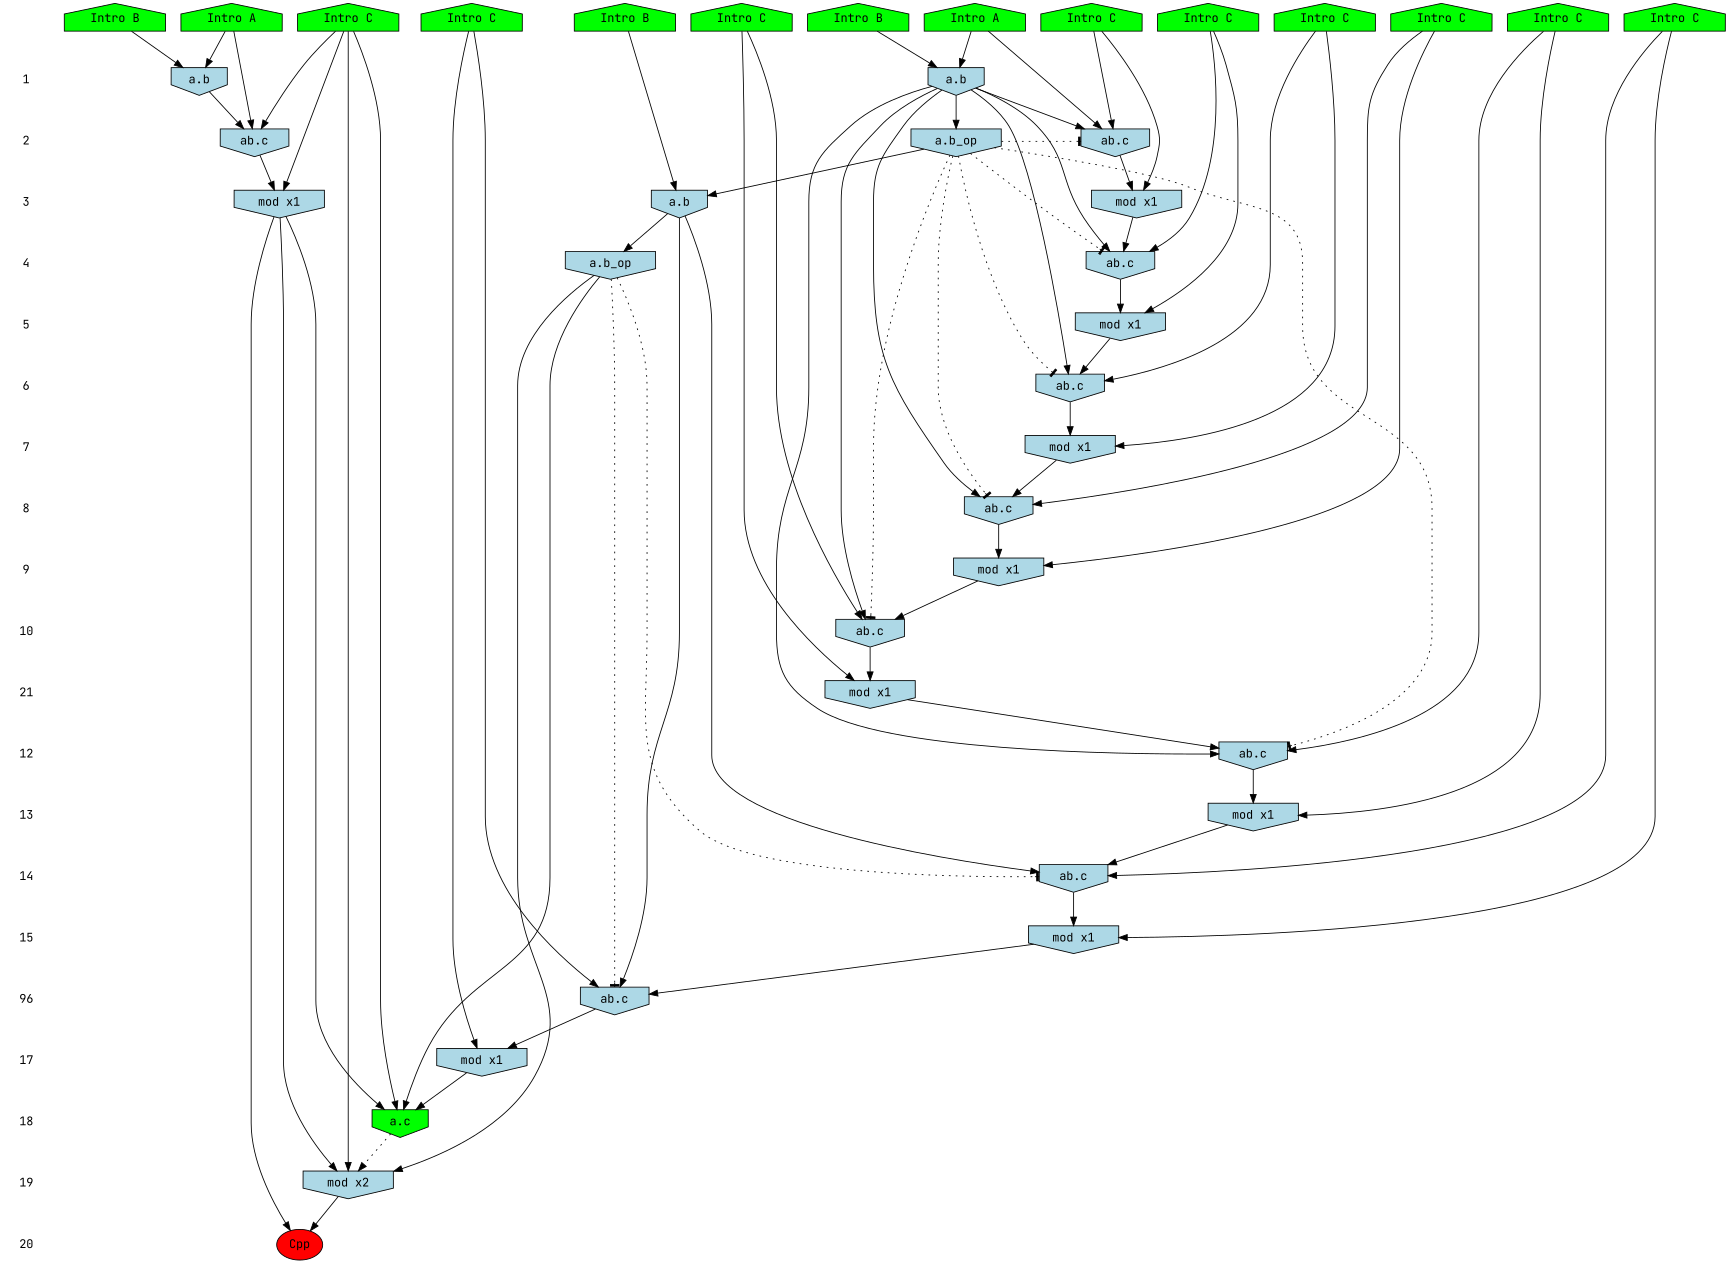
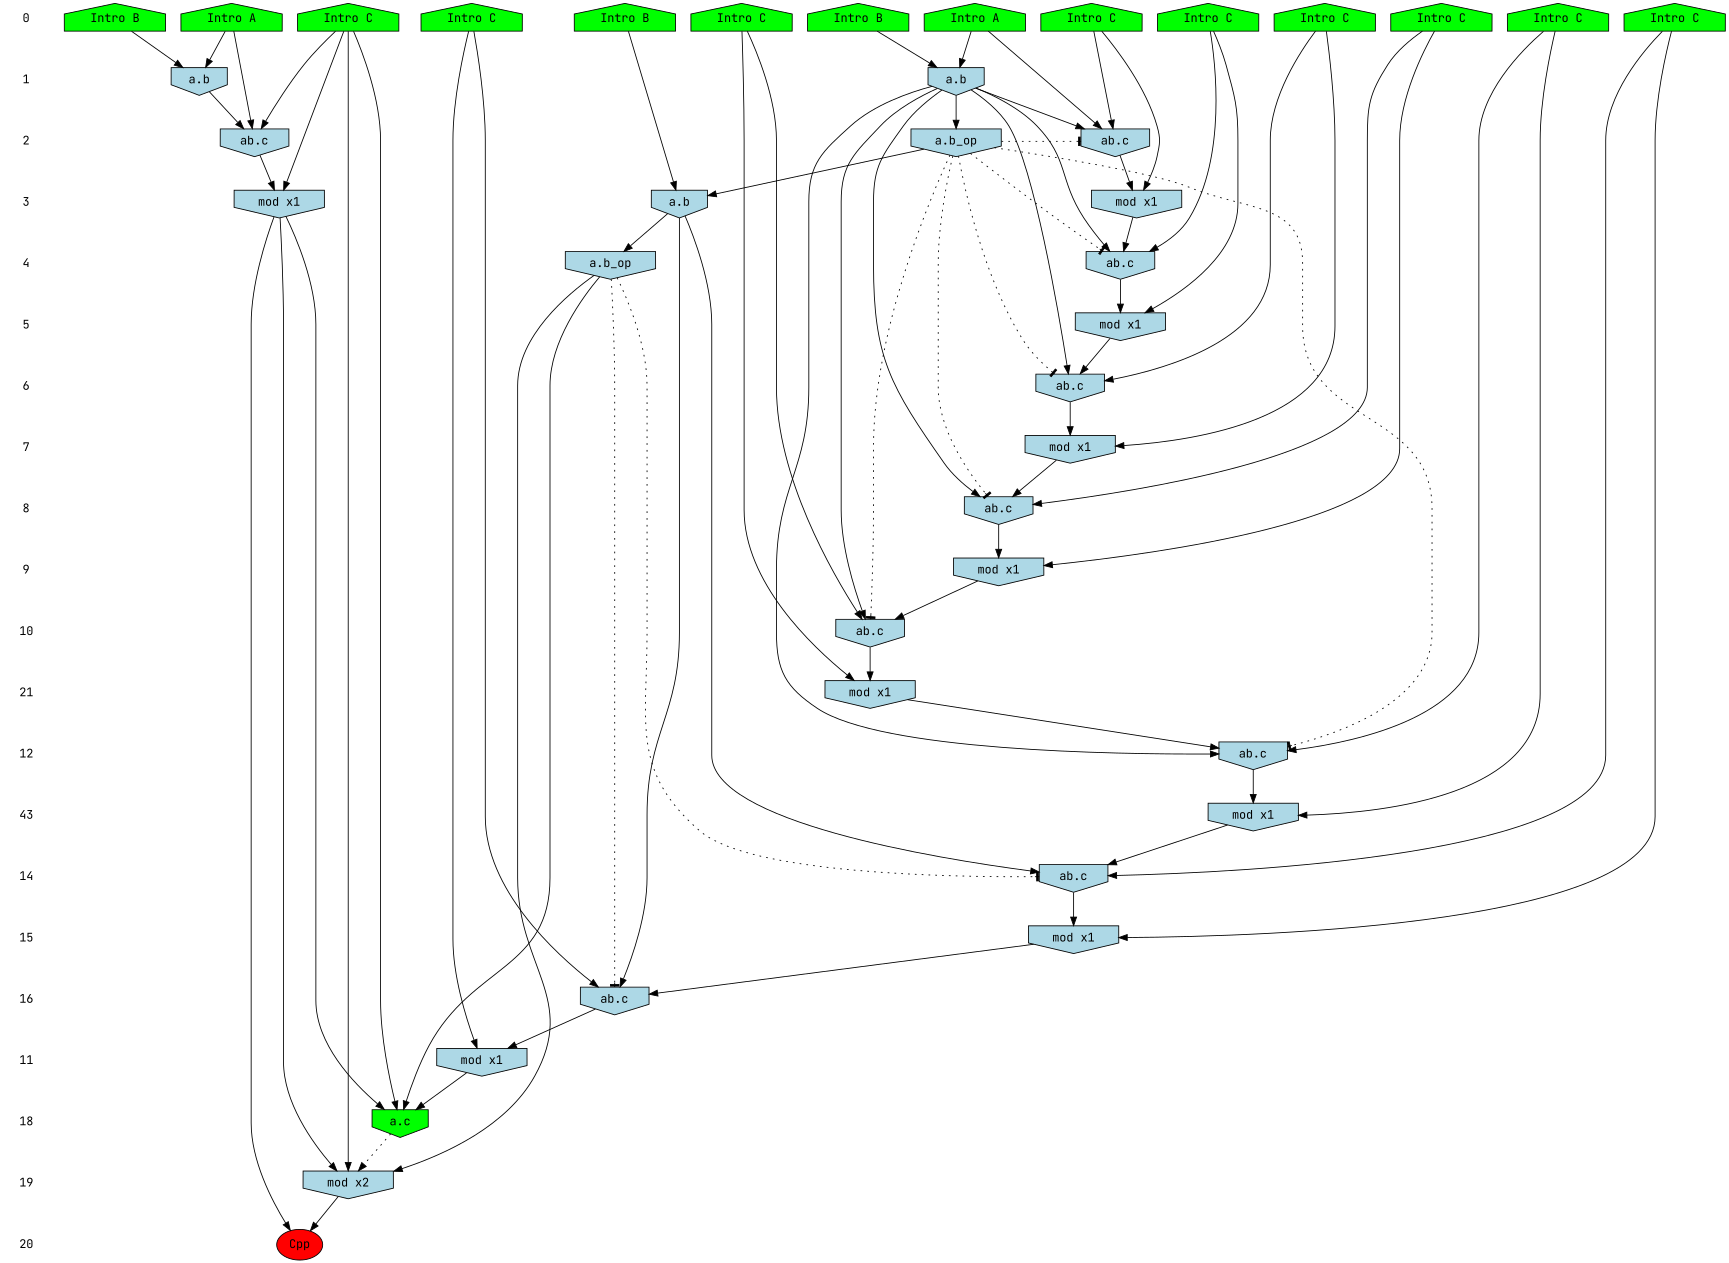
node "0": added
node "13": label "13" -> "43"
node "96": label "96" -> "16"
node "17": label "17" -> "11"
